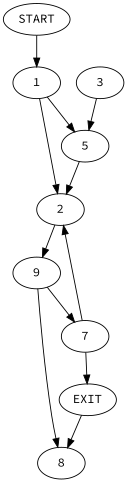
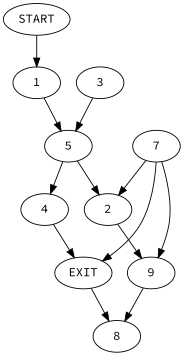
edge "1" -> "2": removed
node "4": added
edge "9" -> "7": reversed
